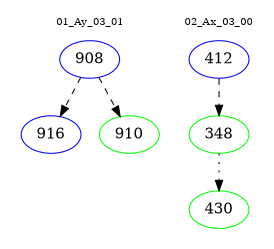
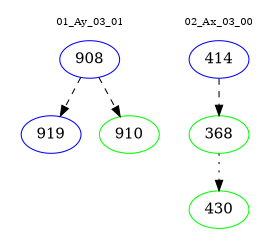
node "412": label "412" -> "414"
node "916": label "916" -> "919"
node "348": label "348" -> "368"
